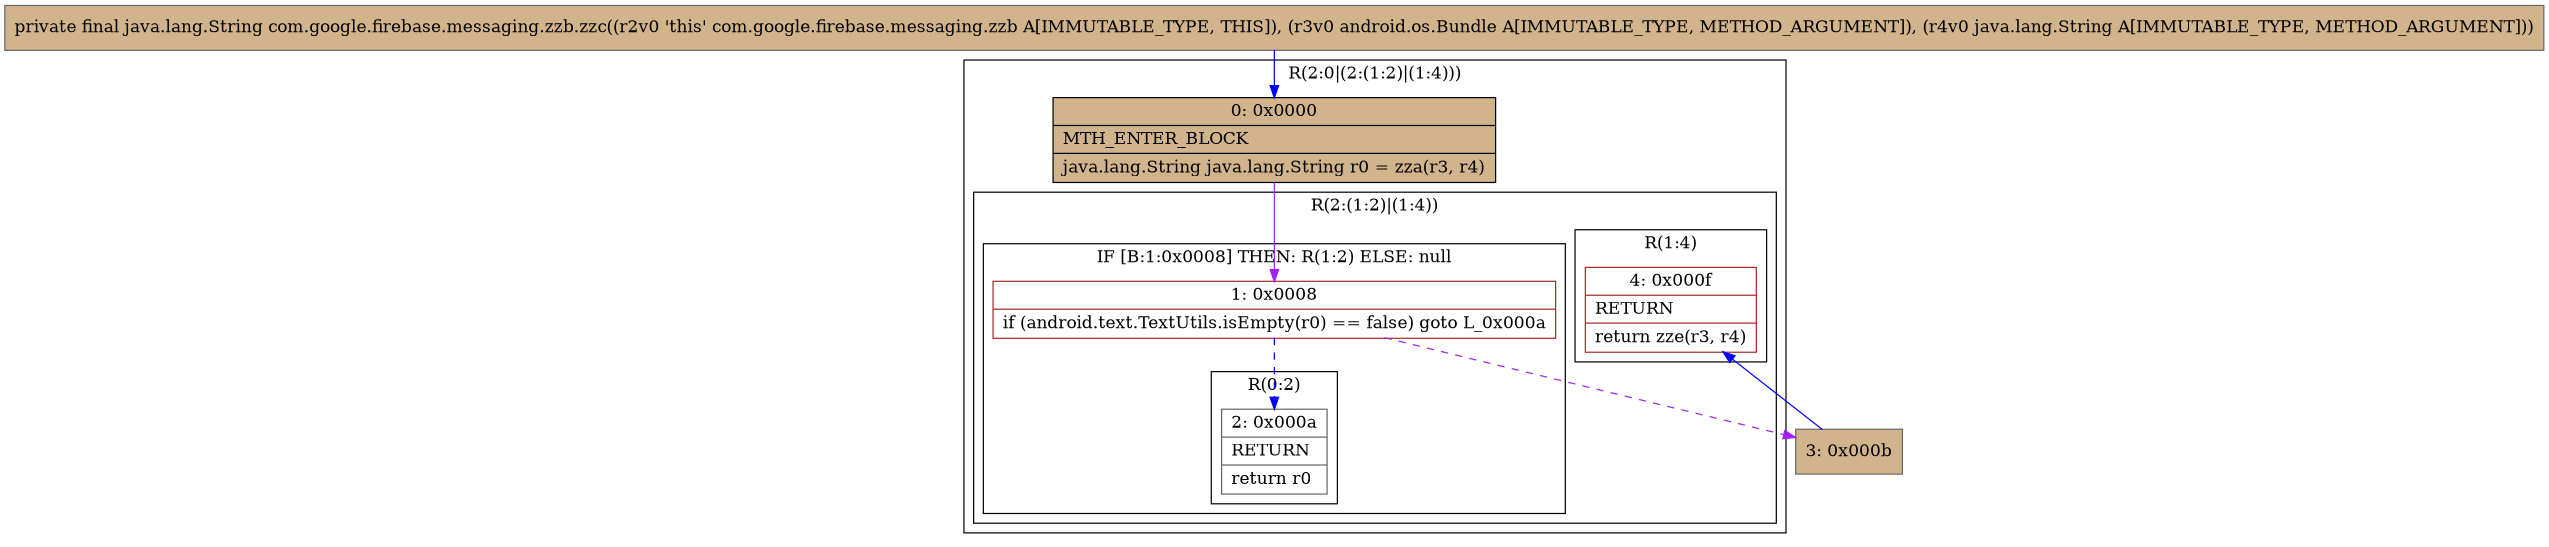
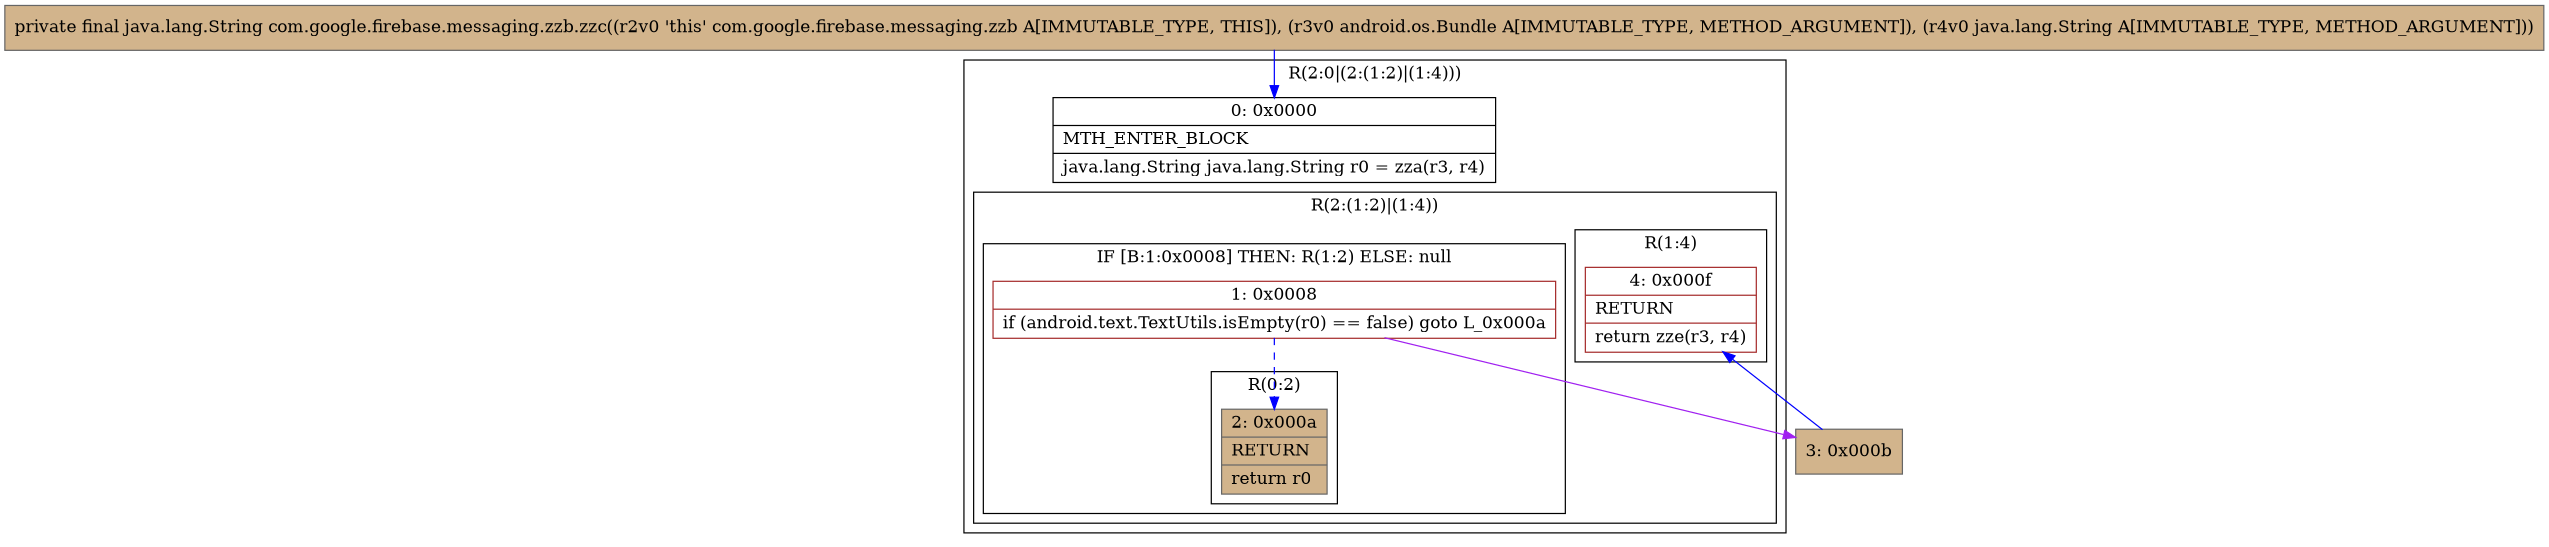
node "0: 0x0000": fillcolor tan -> white
edge "0: 0x0000" -> "1: 0x0008": removed
edge "1: 0x0008" -> "3: 0x000b": style dashed -> solid
node "2: 0x000a": fillcolor white -> tan
